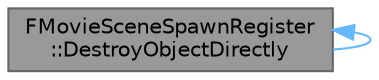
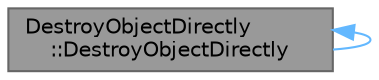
node "FMovieSceneSpawnRegister ::DestroyObjectDirectly": label "FMovieSceneSpawnRegister ::DestroyObjectDirectly" -> "DestroyObjectDirectly ::DestroyObjectDirectly"
